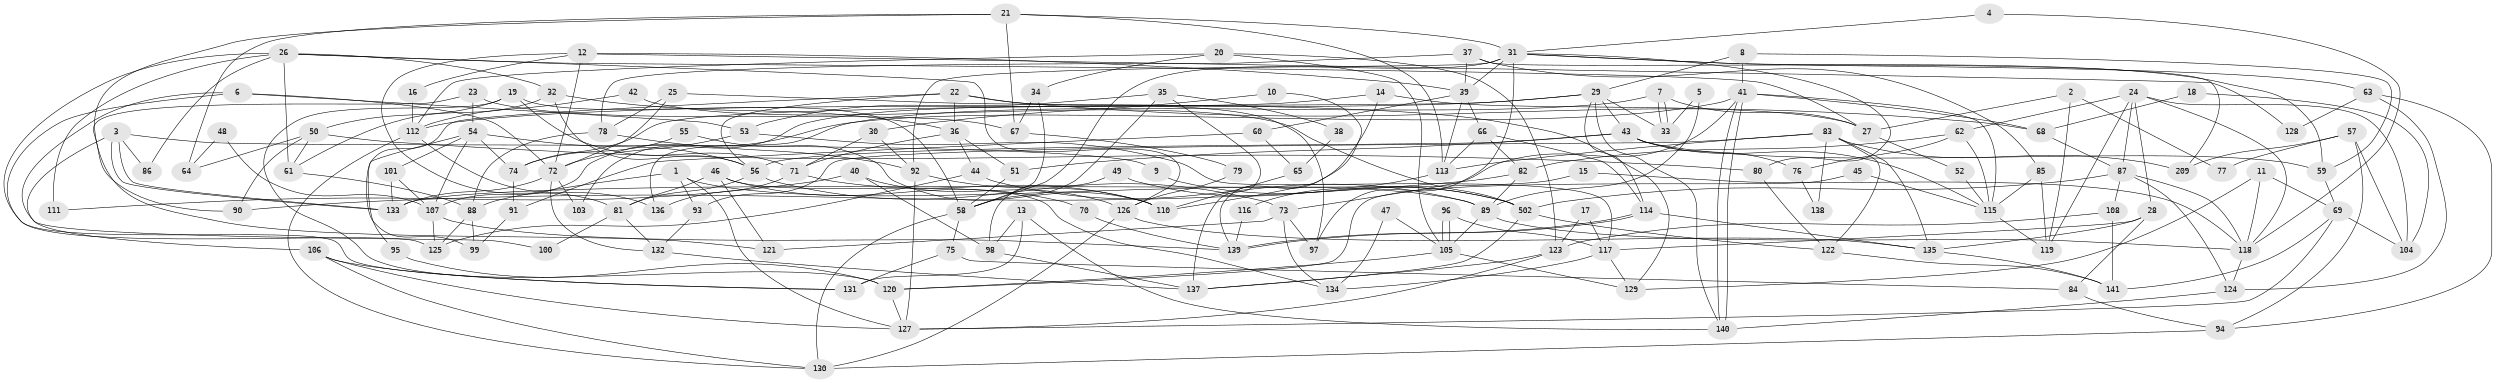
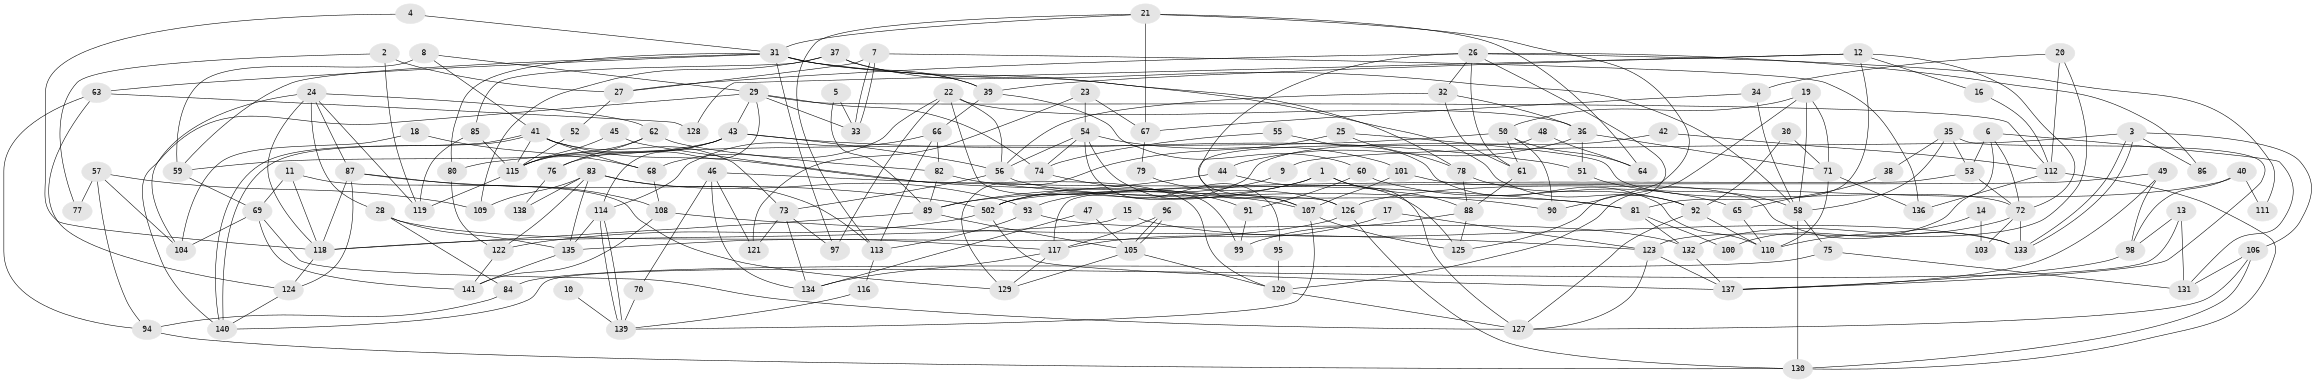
edge "20" -- "105": removed
edge "14" -- "27": removed
edge "10" -- "30": removed
edge "39" -- "113": now "93" -- "113"
edge "68" -- "87": now "68" -- "108"
node "209": label "209" -> "109"
edge "49" -- "137": added
